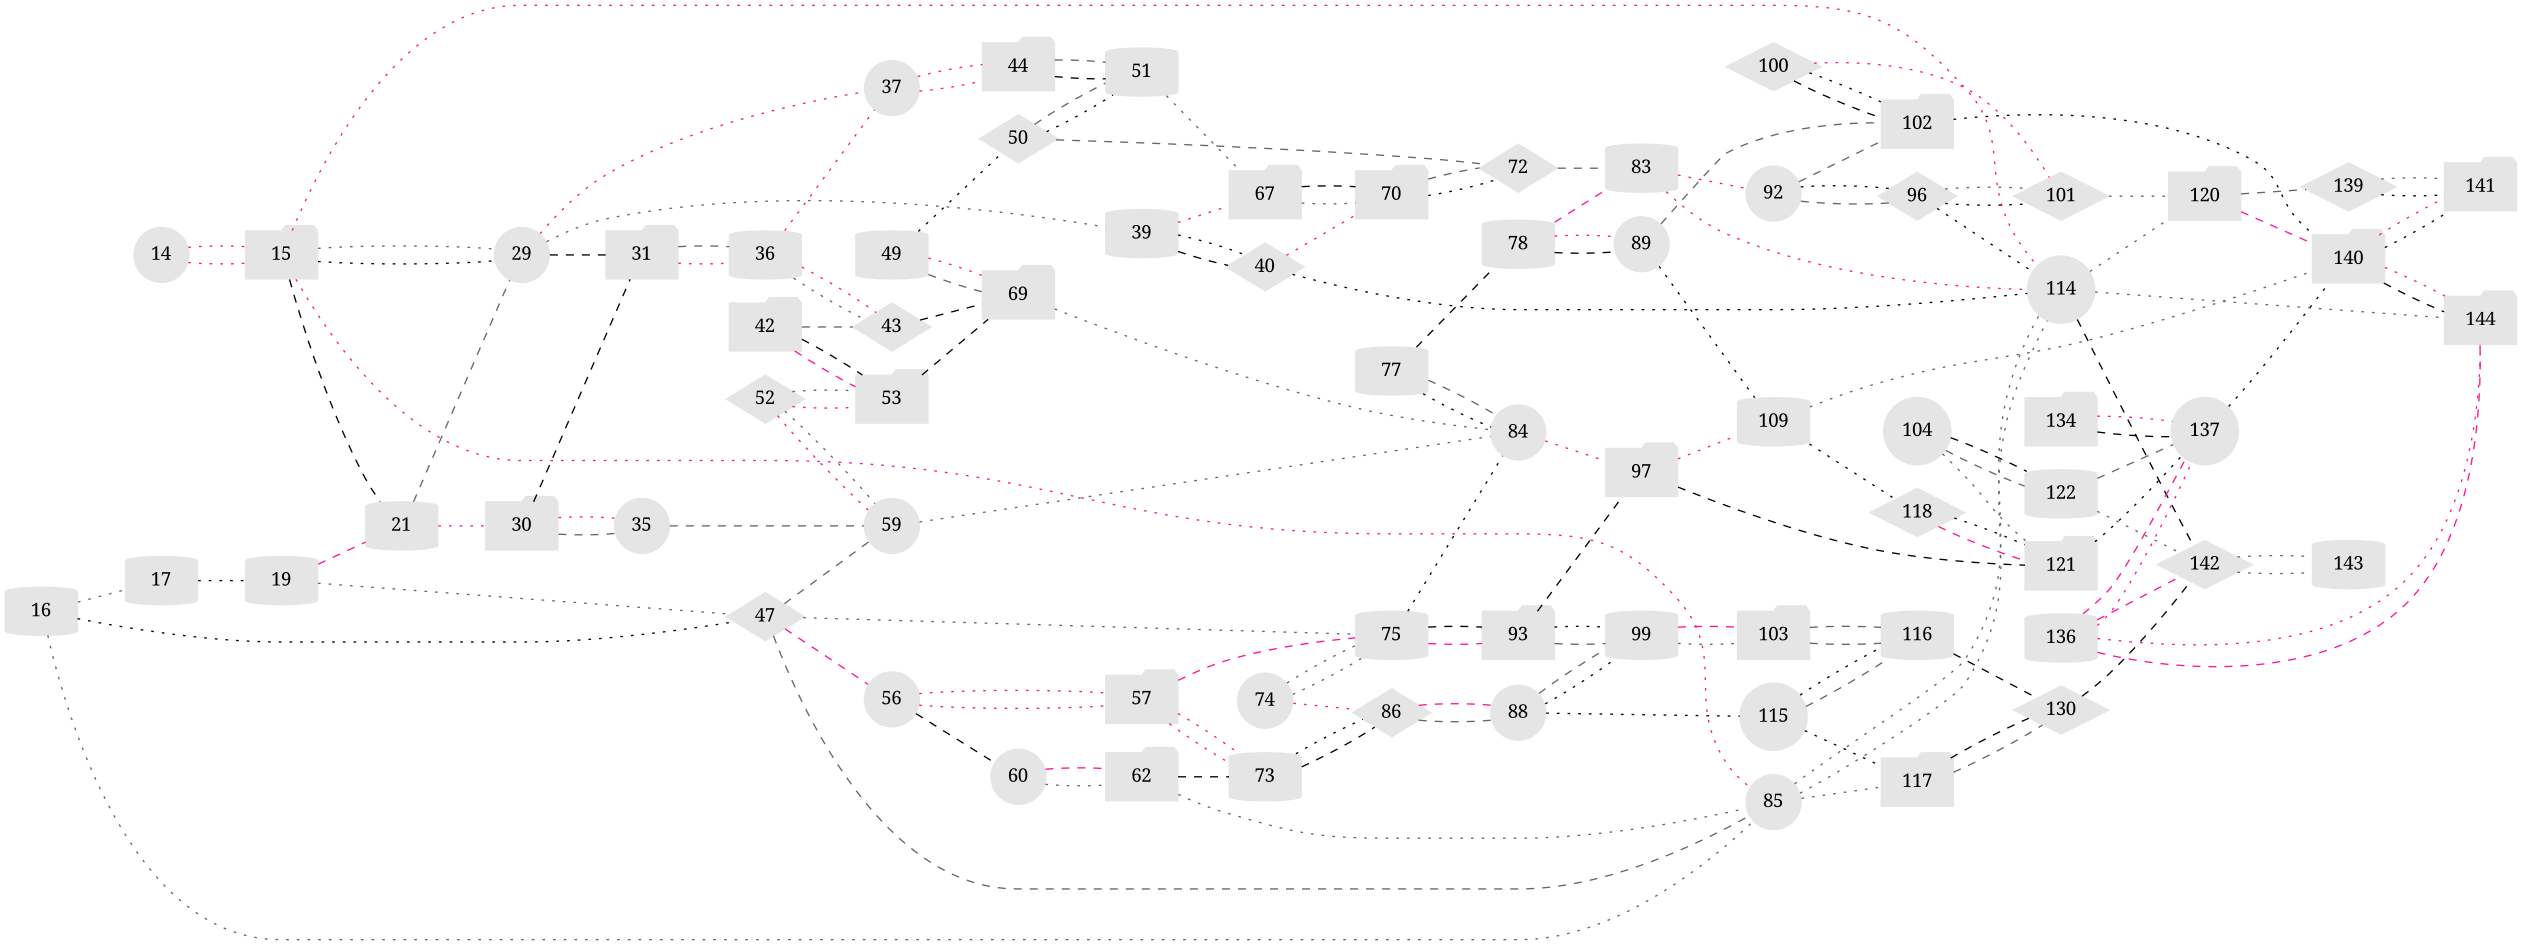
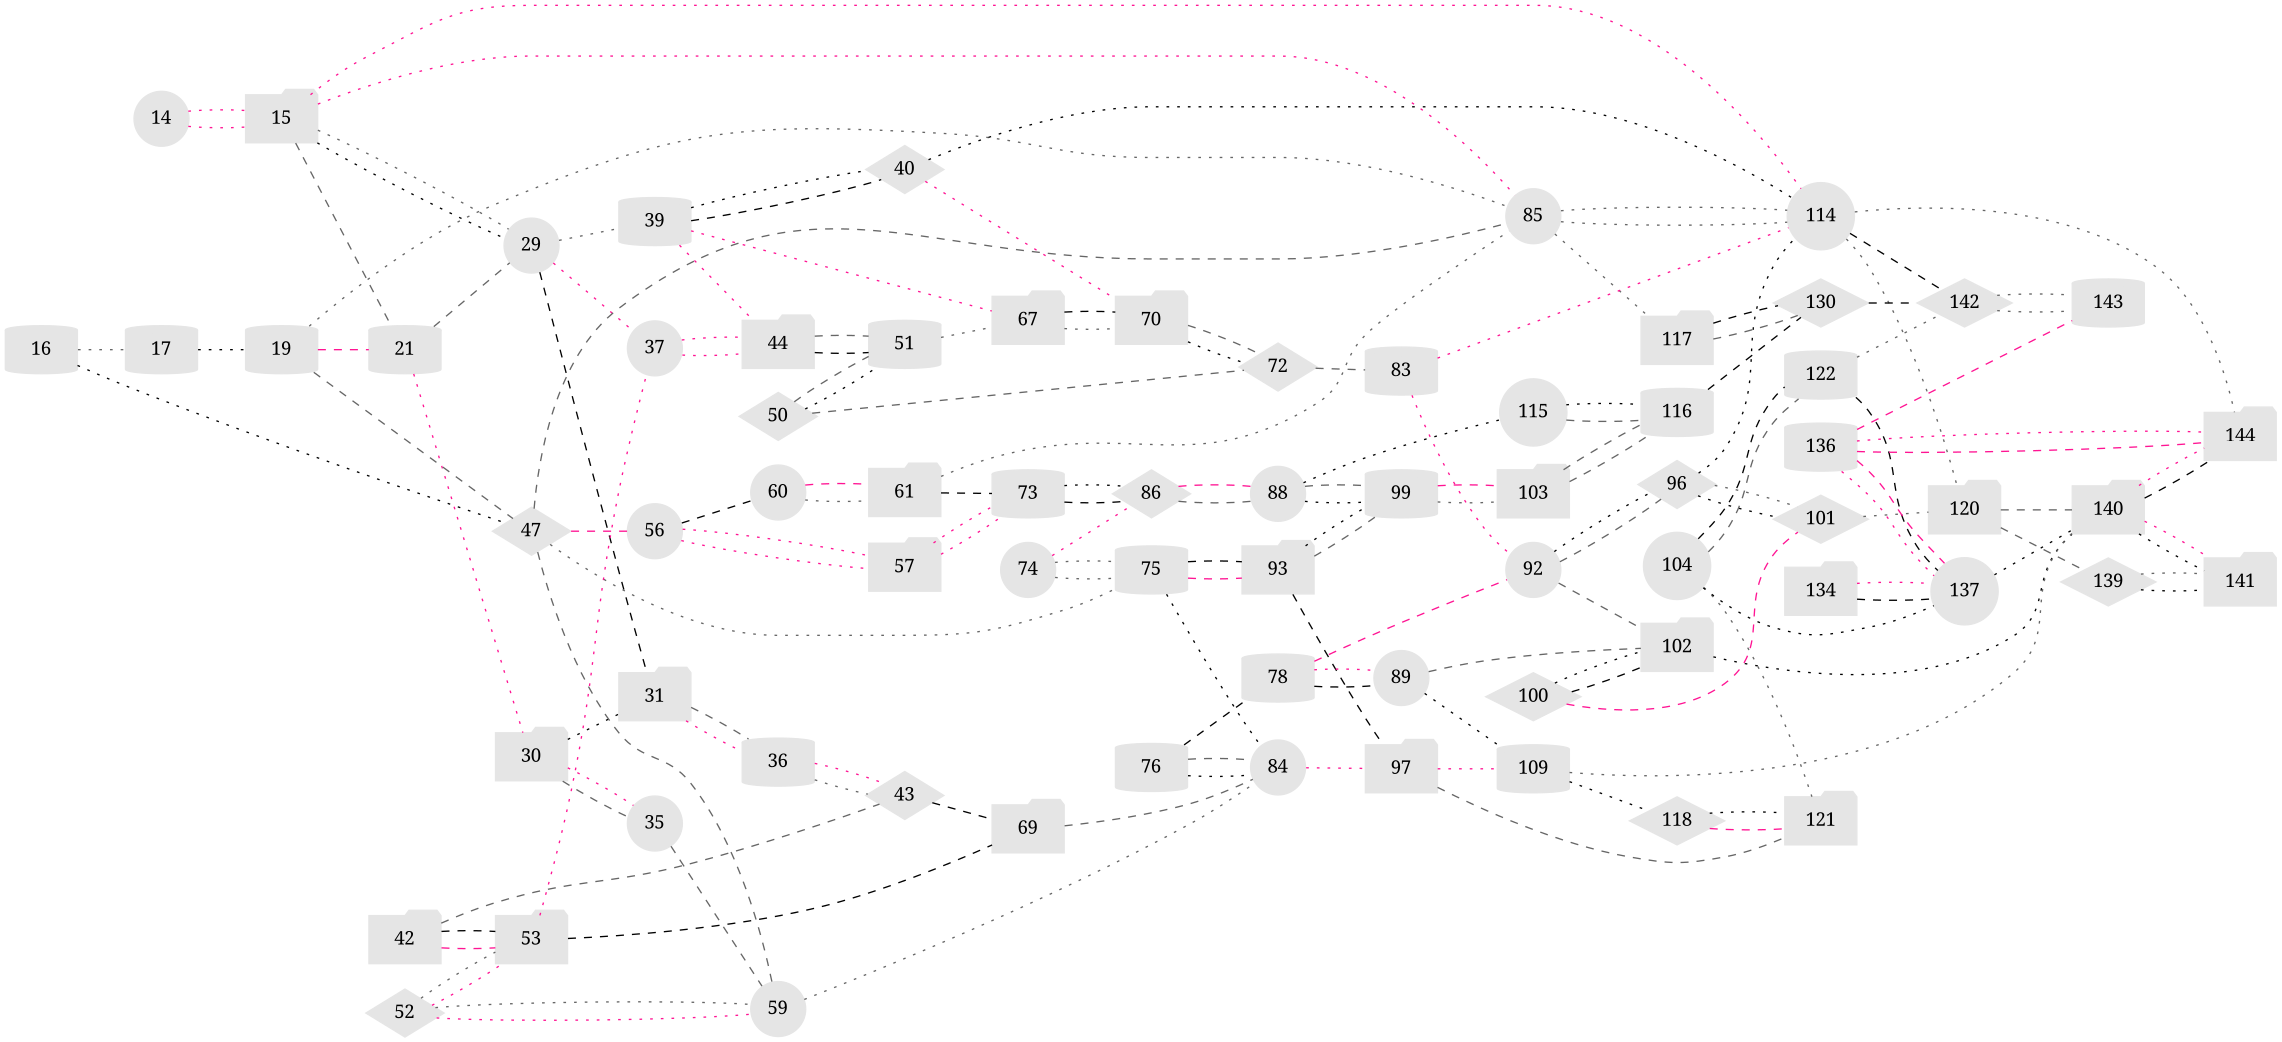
edge "100" -- "101": style dotted -> dashed
edge "37" -- "36": now "37" -- "53"
edge "83" -- "78": now "92" -- "78"
edge "120" -- "140": color deeppink -> gray40
node "49": removed
edge "39" -- "44": added
node "77": label "77" -> "76"
edge "69" -- "84": style dotted -> dashed
edge "31" -- "30": style dashed -> dotted
edge "15" -- "21": color black -> gray40
edge "137" -- "122": color gray40 -> black
edge "137" -- "121": now "137" -- "104"
edge "97" -- "121": color black -> gray40
edge "142" -- "136": now "143" -- "136"
edge "19" -- "47": style dotted -> dashed
edge "75" -- "57": removed
edge "115" -- "117": removed
node "62": label "62" -> "61"
edge "16" -- "85": now "19" -- "85"
